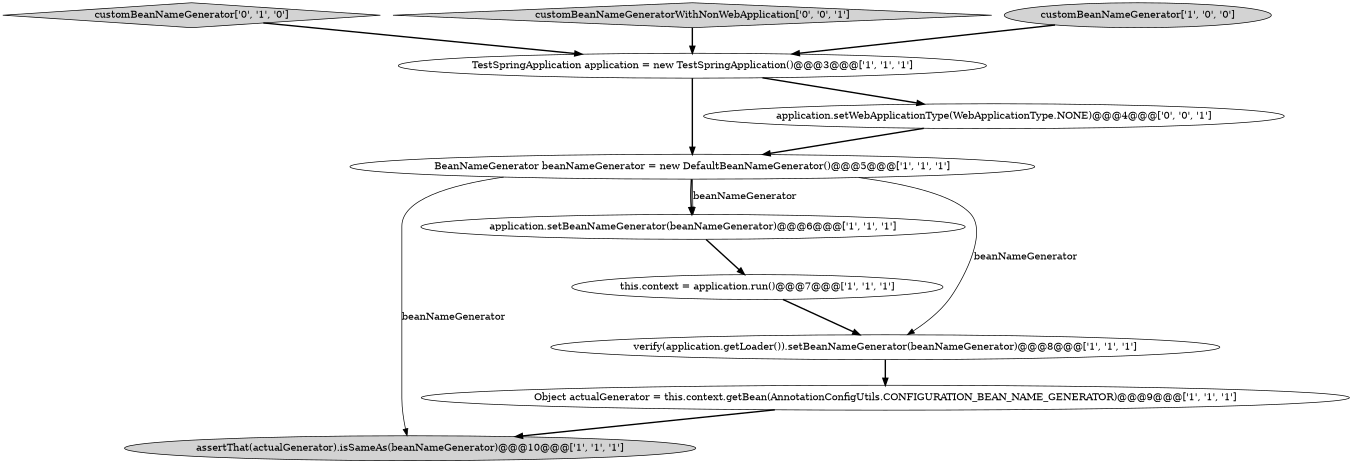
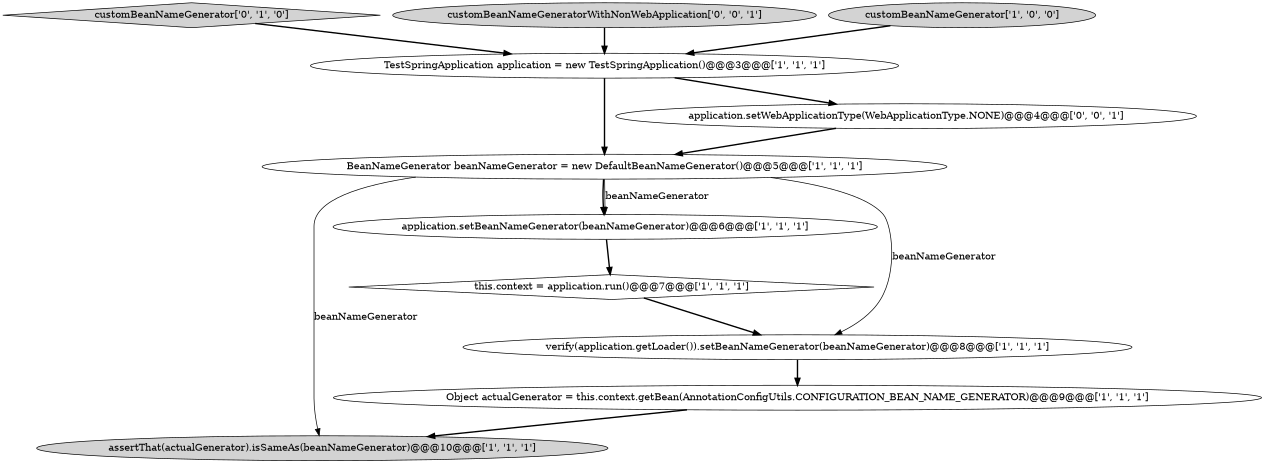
node "customBeanNameGeneratorWithNonWebApplication['0', '0', '1']": shape diamond -> ellipse
node "this.context = application.run()@@@7@@@['1', '1', '1']": shape ellipse -> diamond
